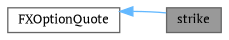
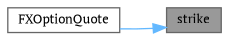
edge "strike" -> "FXOptionQuote": reversed
